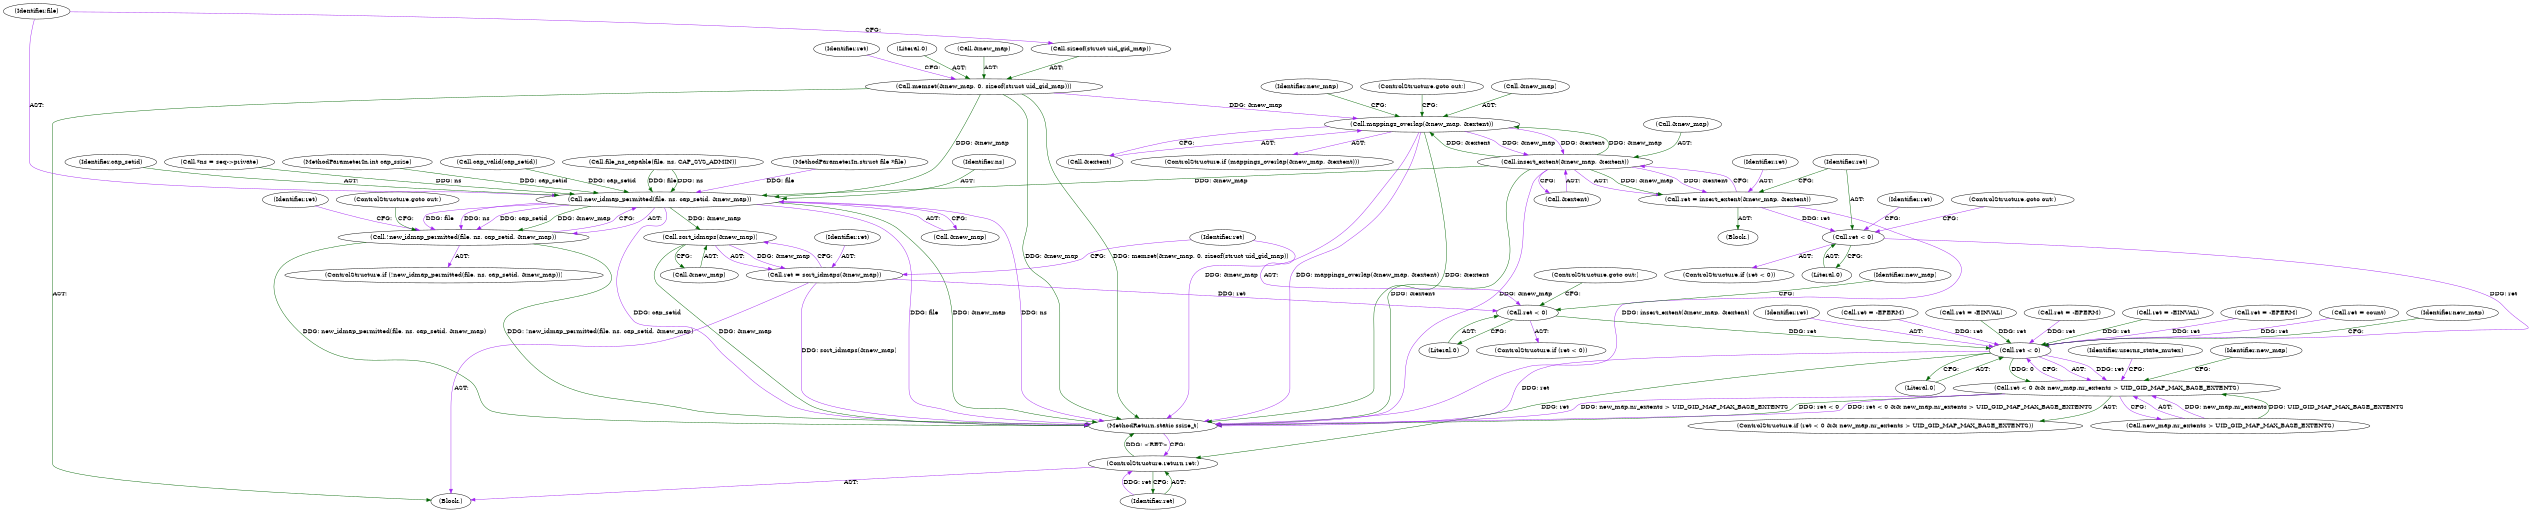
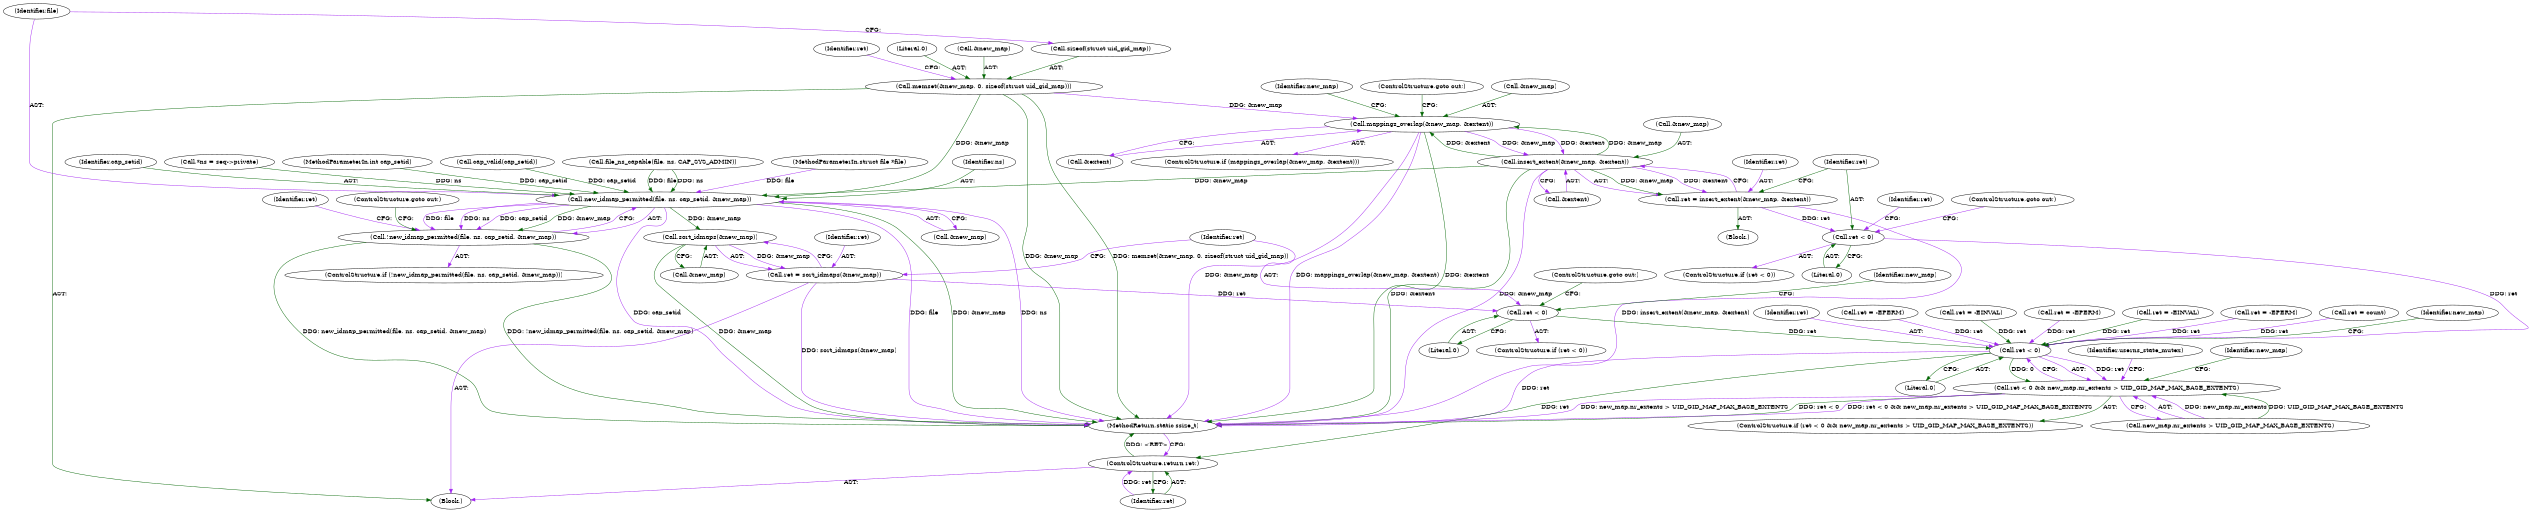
node "(MethodParameterIn,int cap_ssize)": label "(MethodParameterIn,int cap_ssize)" -> "(MethodParameterIn,int cap_setid)"
